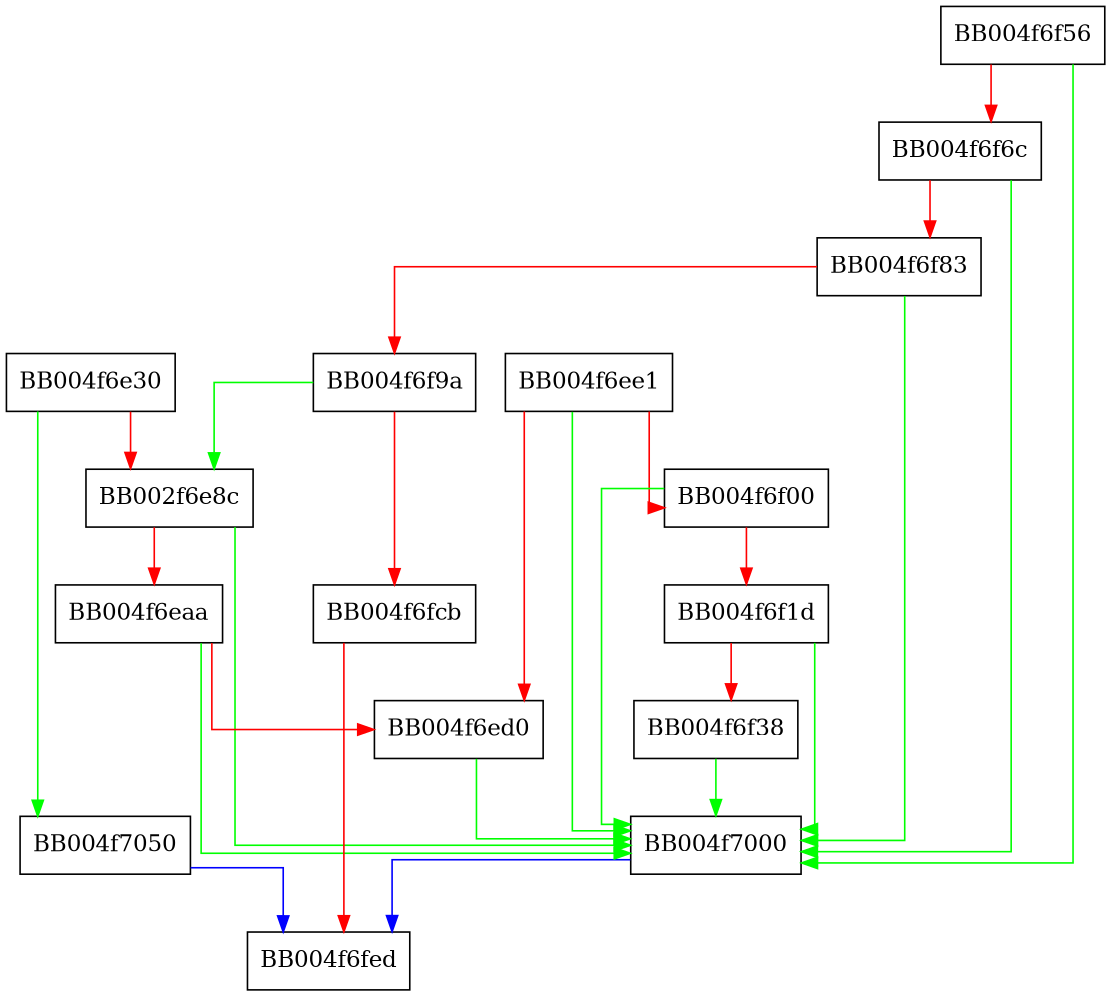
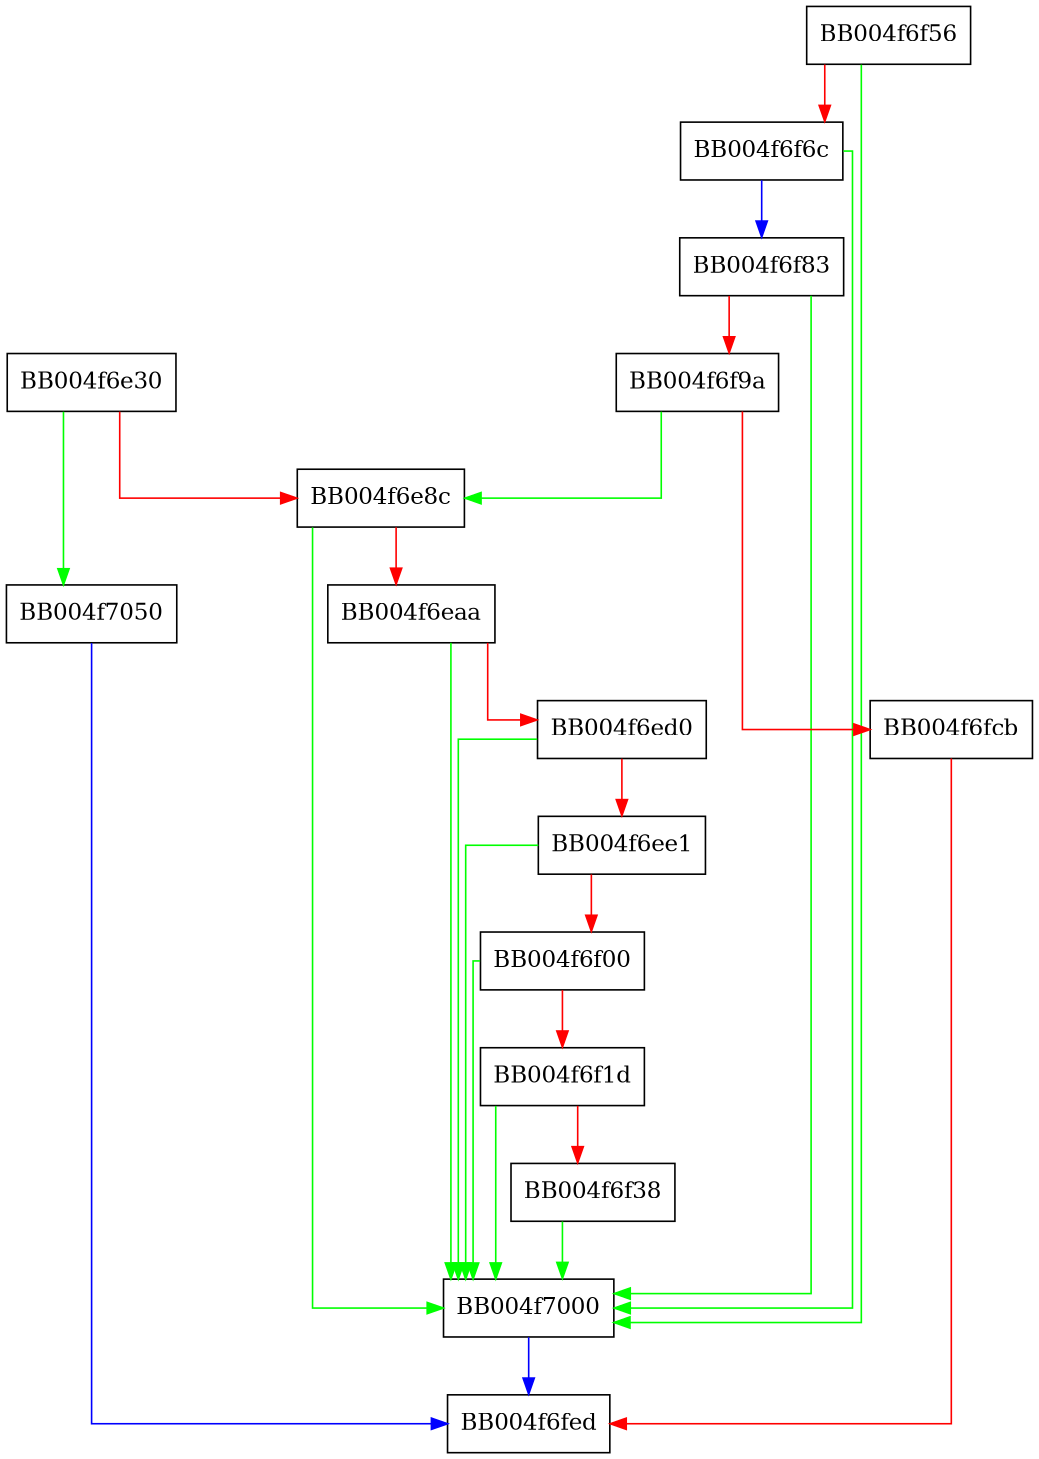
edge "BB004f6f6c" -> "BB004f6f83": color red -> blue
node "BB002f6e8c": label "BB002f6e8c" -> "BB004f6e8c"
edge "BB004f6ee1" -> "BB004f6ed0": reversed
